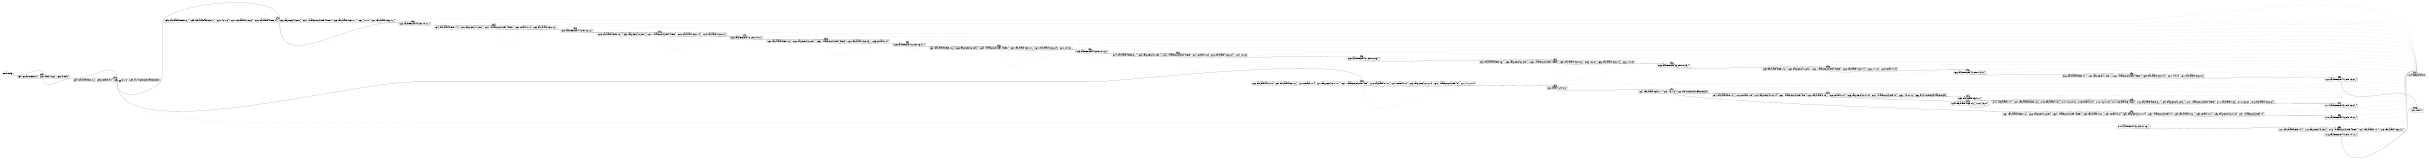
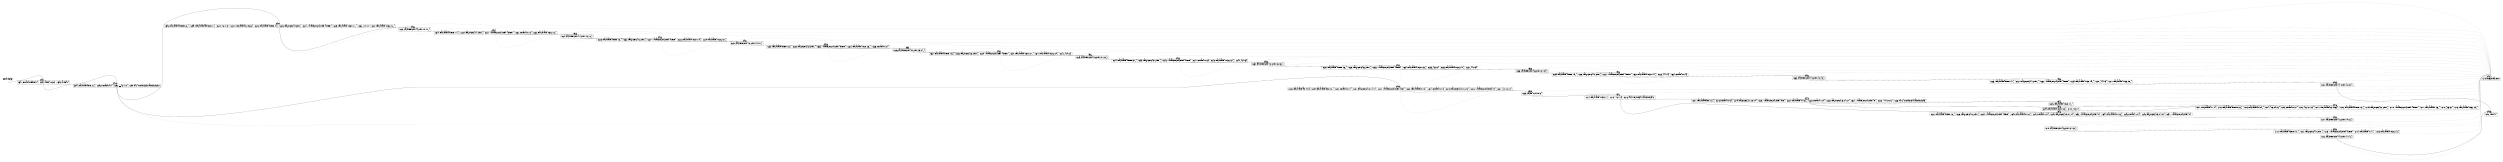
node "18714: call-listener.point [v31,'point',v32,v34,-]*": removed
